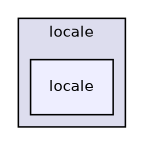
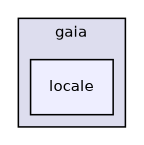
cluster "locale": label "locale" -> "gaia"
